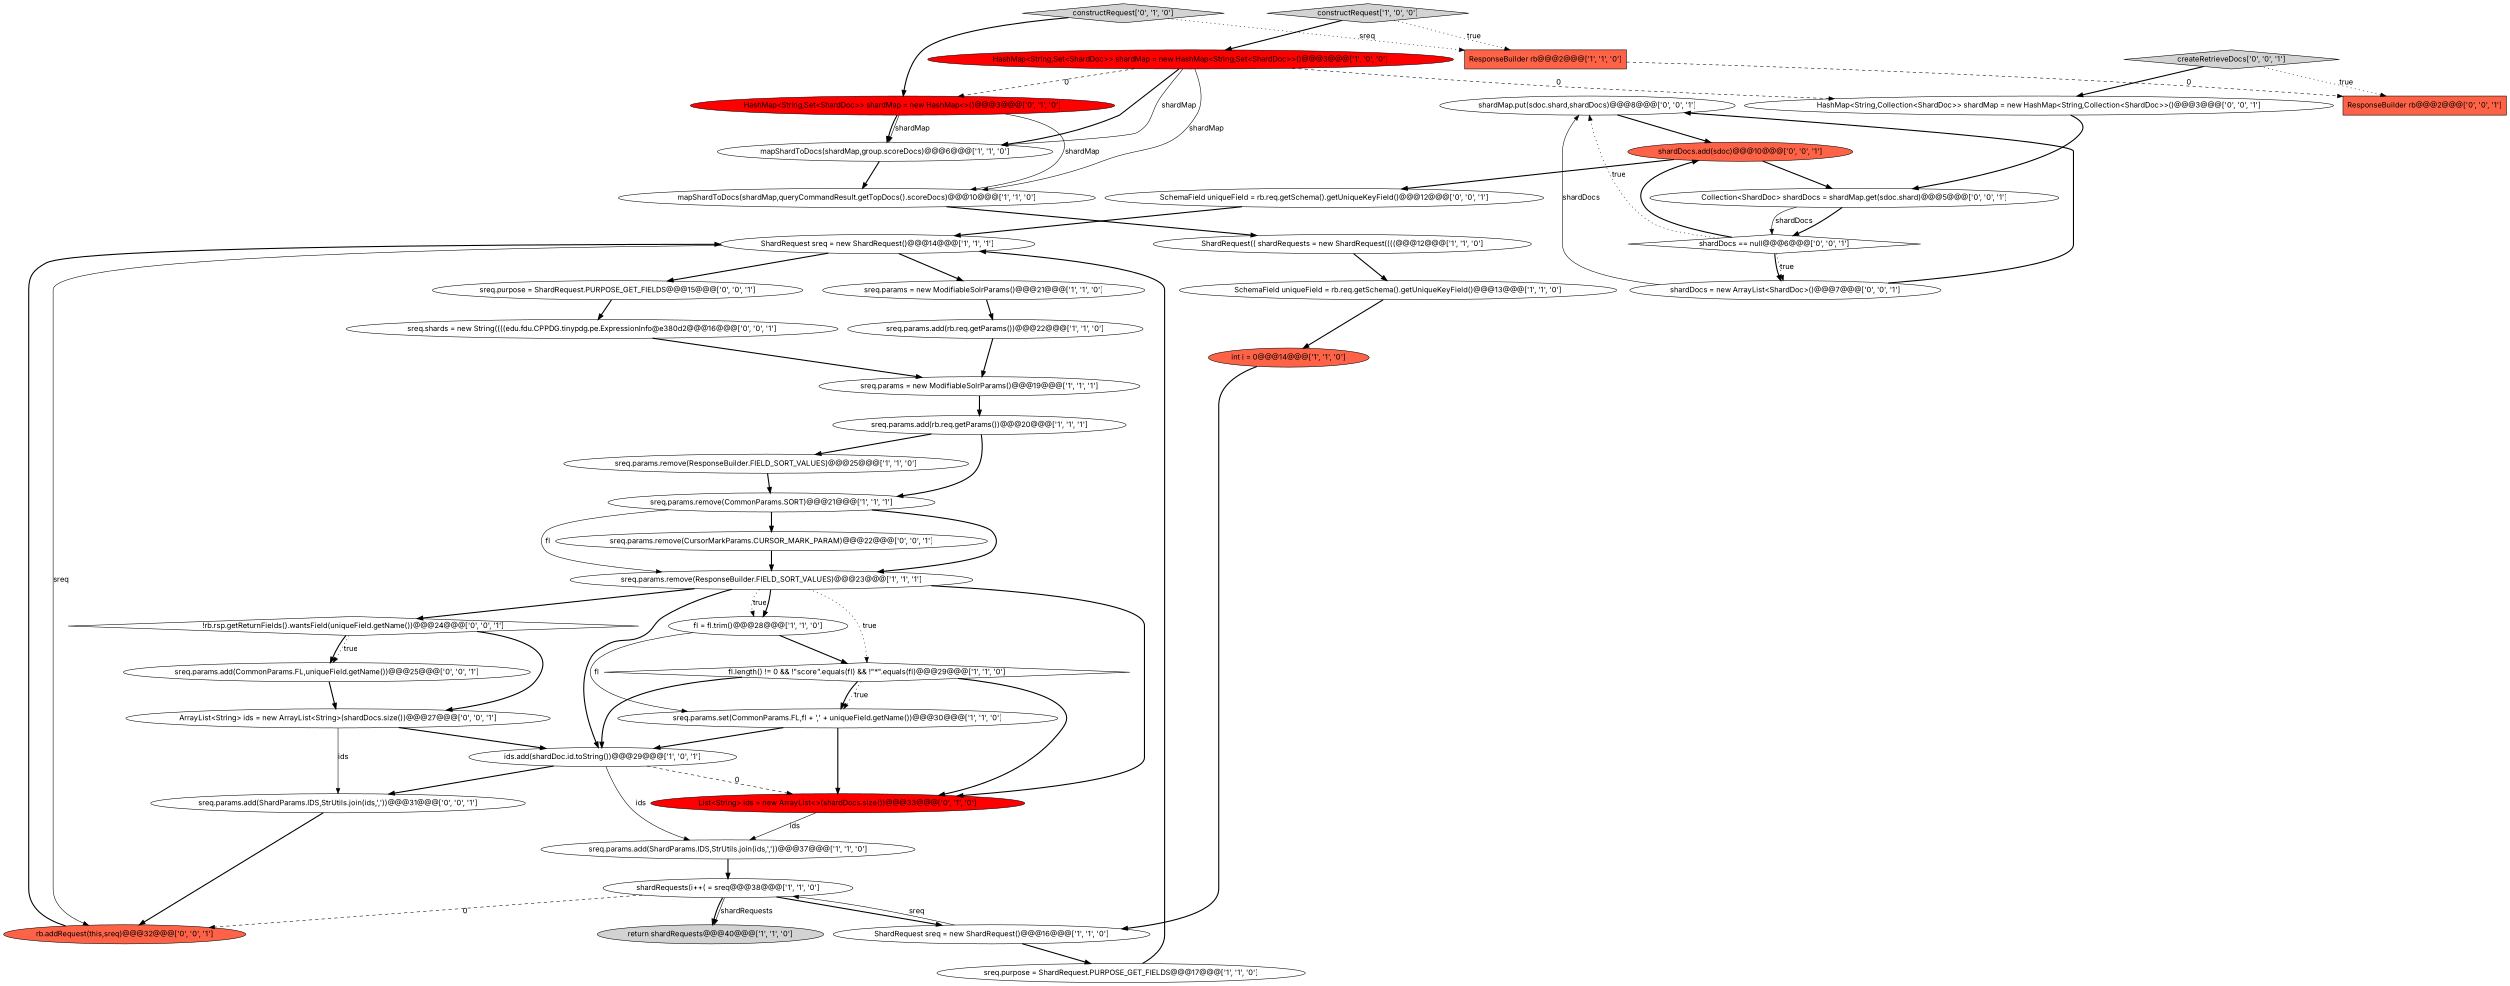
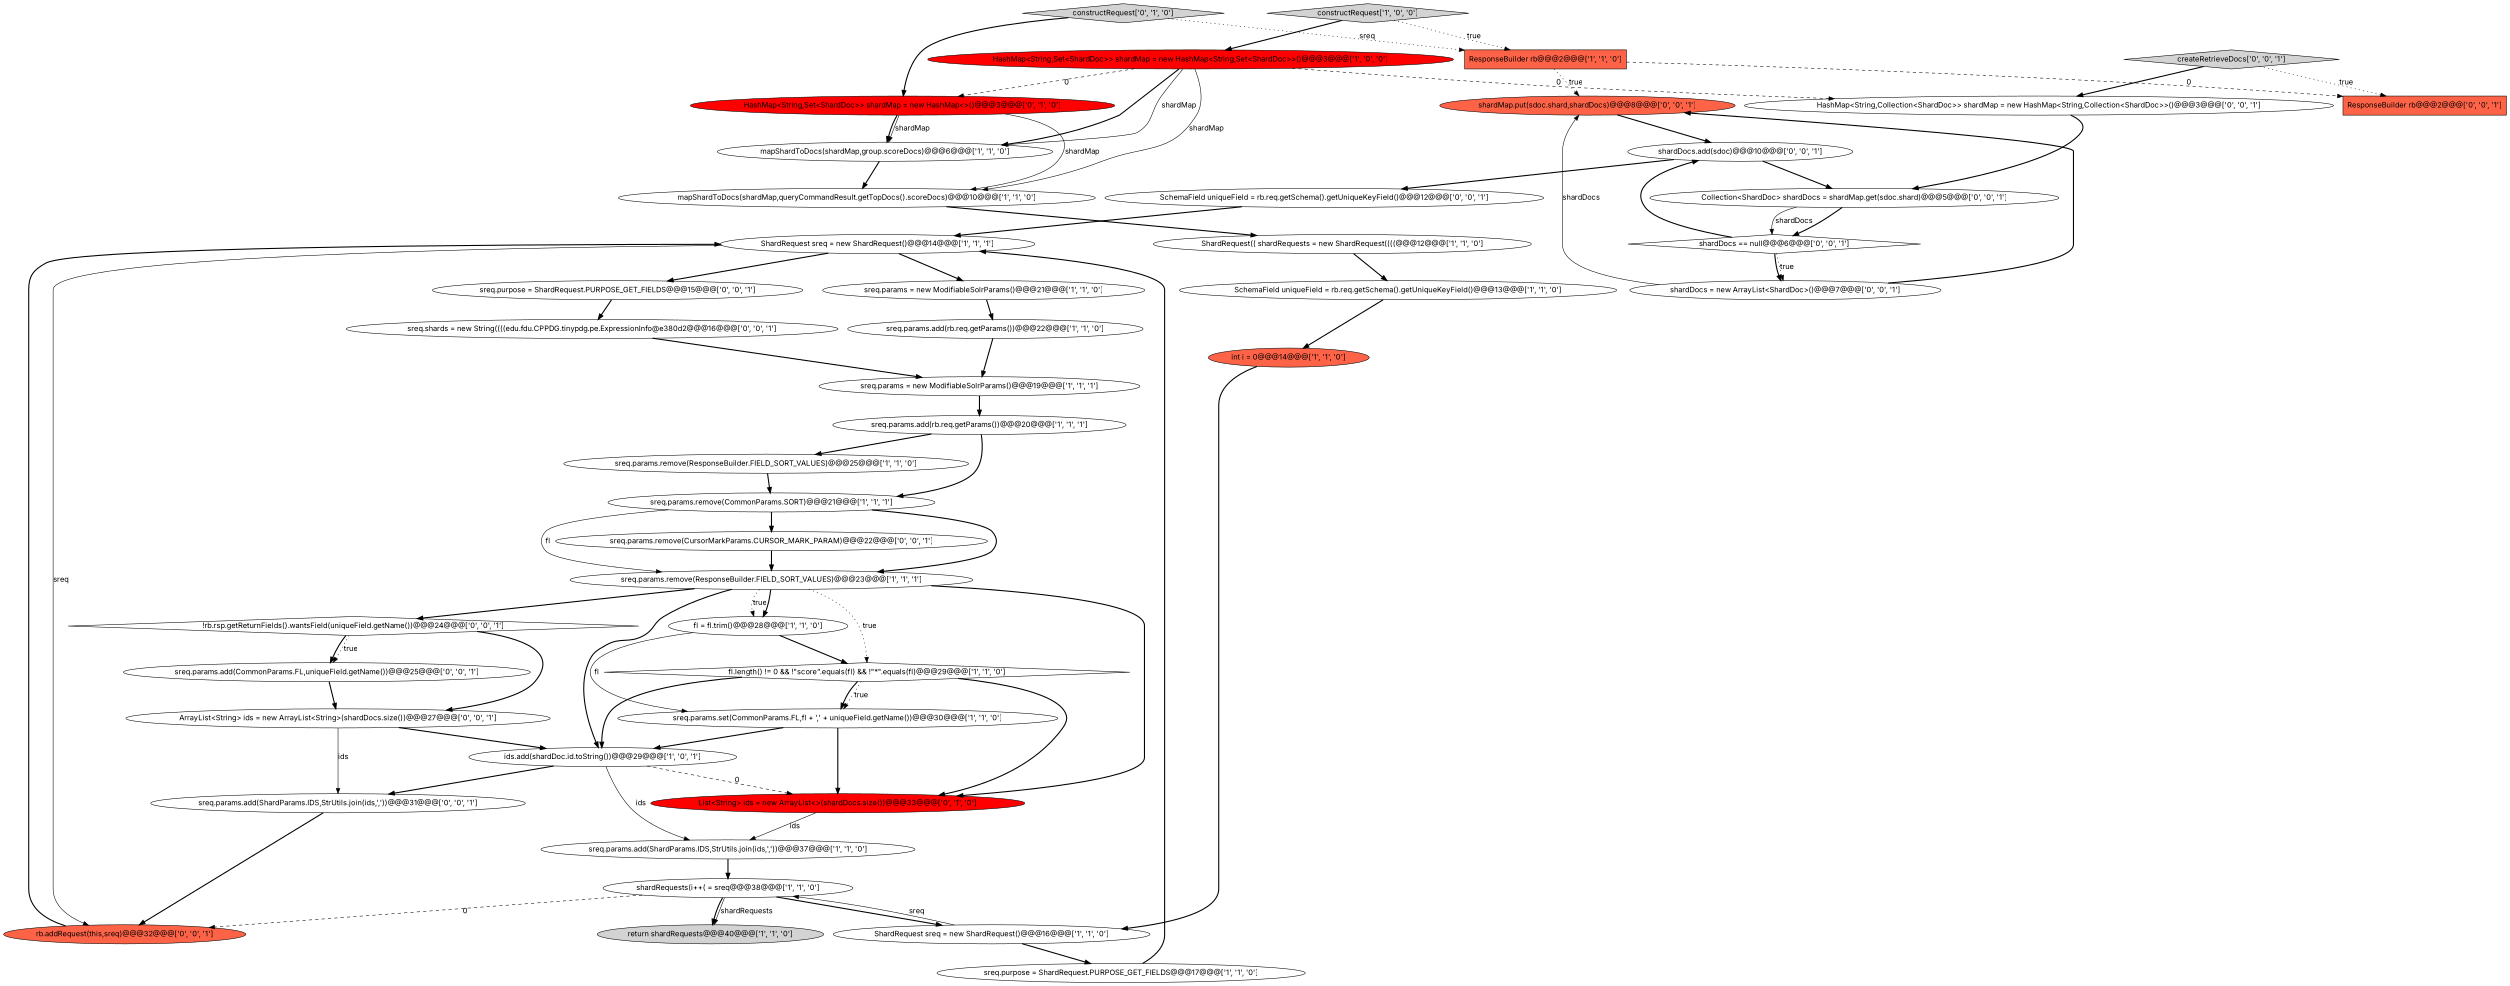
node "shardMap.put(sdoc.shard,shardDocs)@@@8@@@['0', '0', '1']": fillcolor white -> tomato
node "shardDocs.add(sdoc)@@@10@@@['0', '0', '1']": fillcolor tomato -> white
edge "shardDocs == null@@@6@@@['0', '0', '1']" -> "shardMap.put(sdoc.shard,shardDocs)@@@8@@@['0', '0', '1']": now "ResponseBuilder rb@@@2@@@['1', '1', '0']" -> "shardMap.put(sdoc.shard,shardDocs)@@@8@@@['0', '0', '1']"
